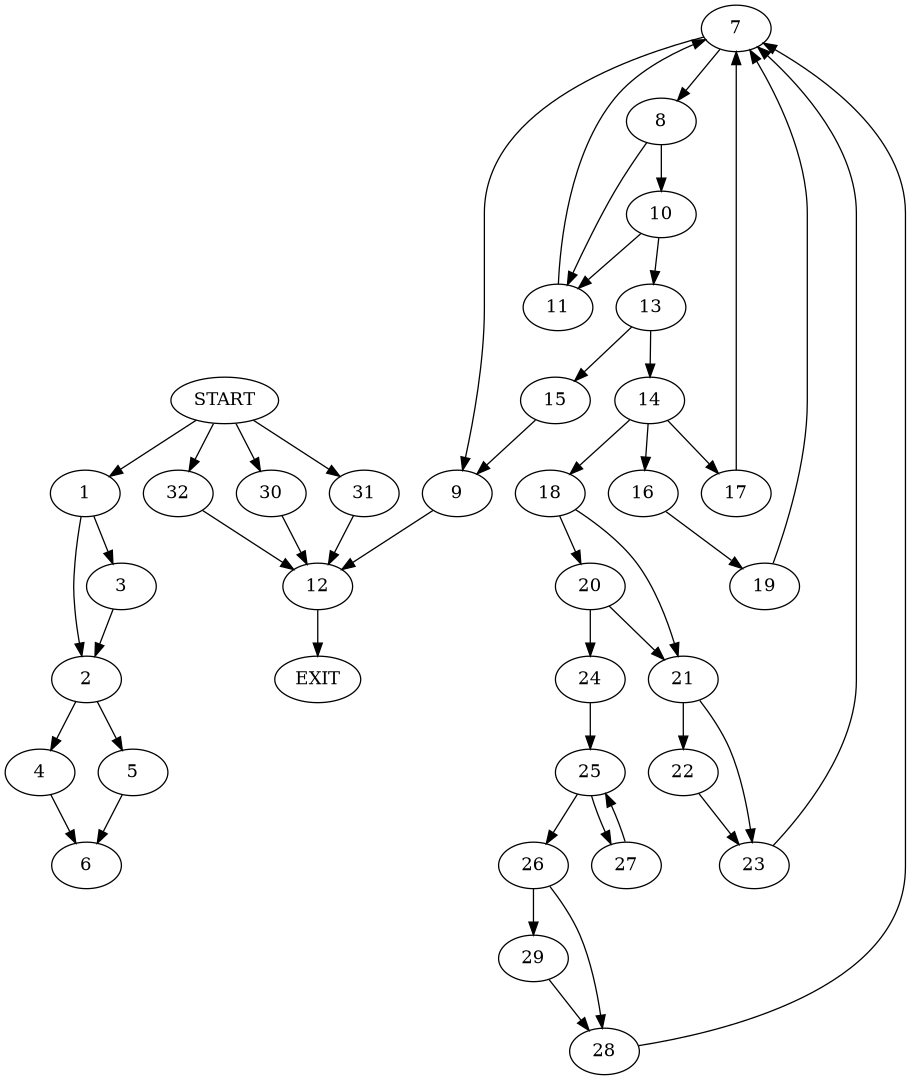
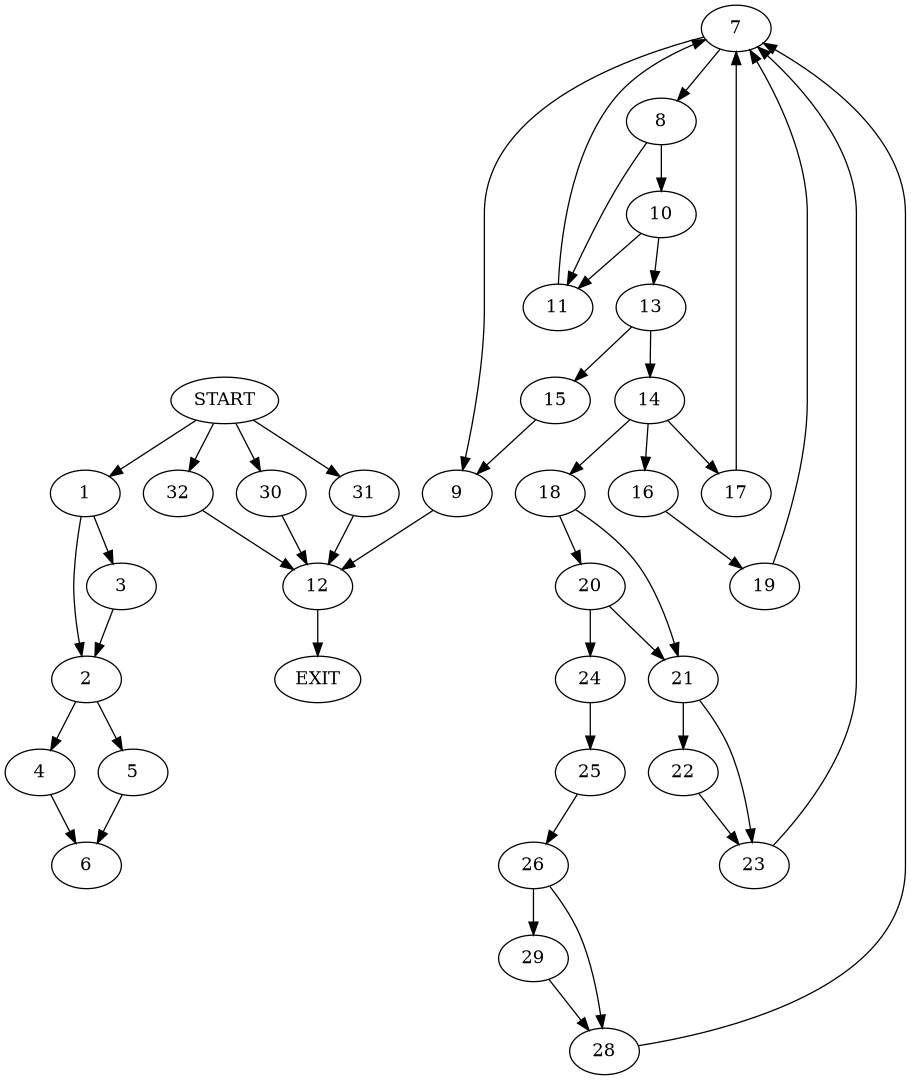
node "27": removed
